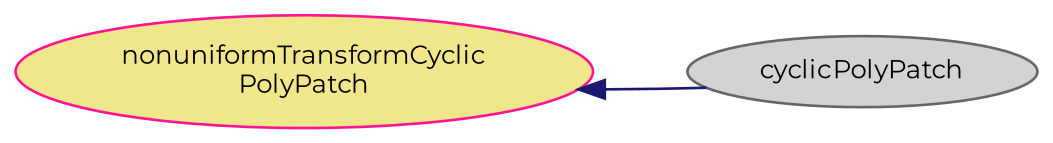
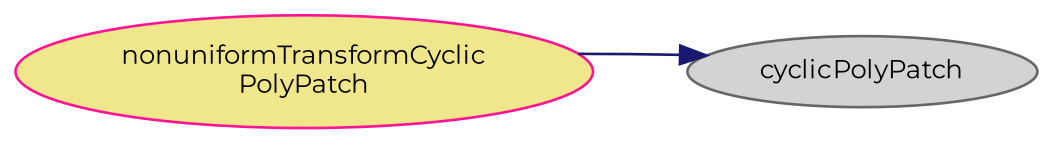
edge "cyclicPolyPatch" -> "nonuniformTransformCyclic PolyPatch": reversed
